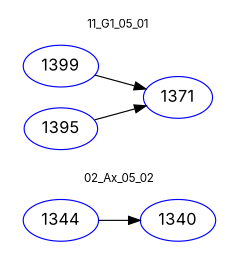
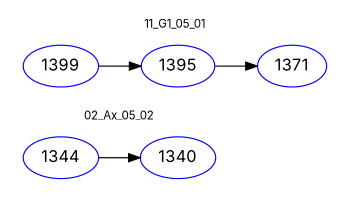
edge "1399" -> "1371": now "1399" -> "1395"
